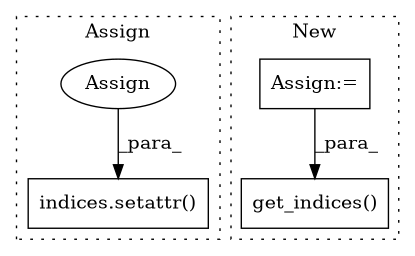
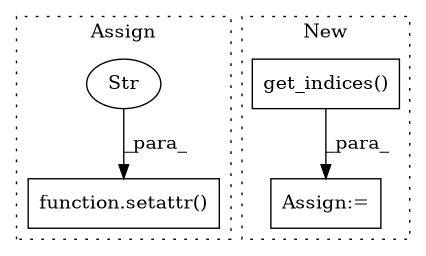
node "Assign": label "Assign" -> "Str"
edge "Assign:=" -> "get_indices()": reversed
node "indices.setattr()": label "indices.setattr()" -> "function.setattr()"
